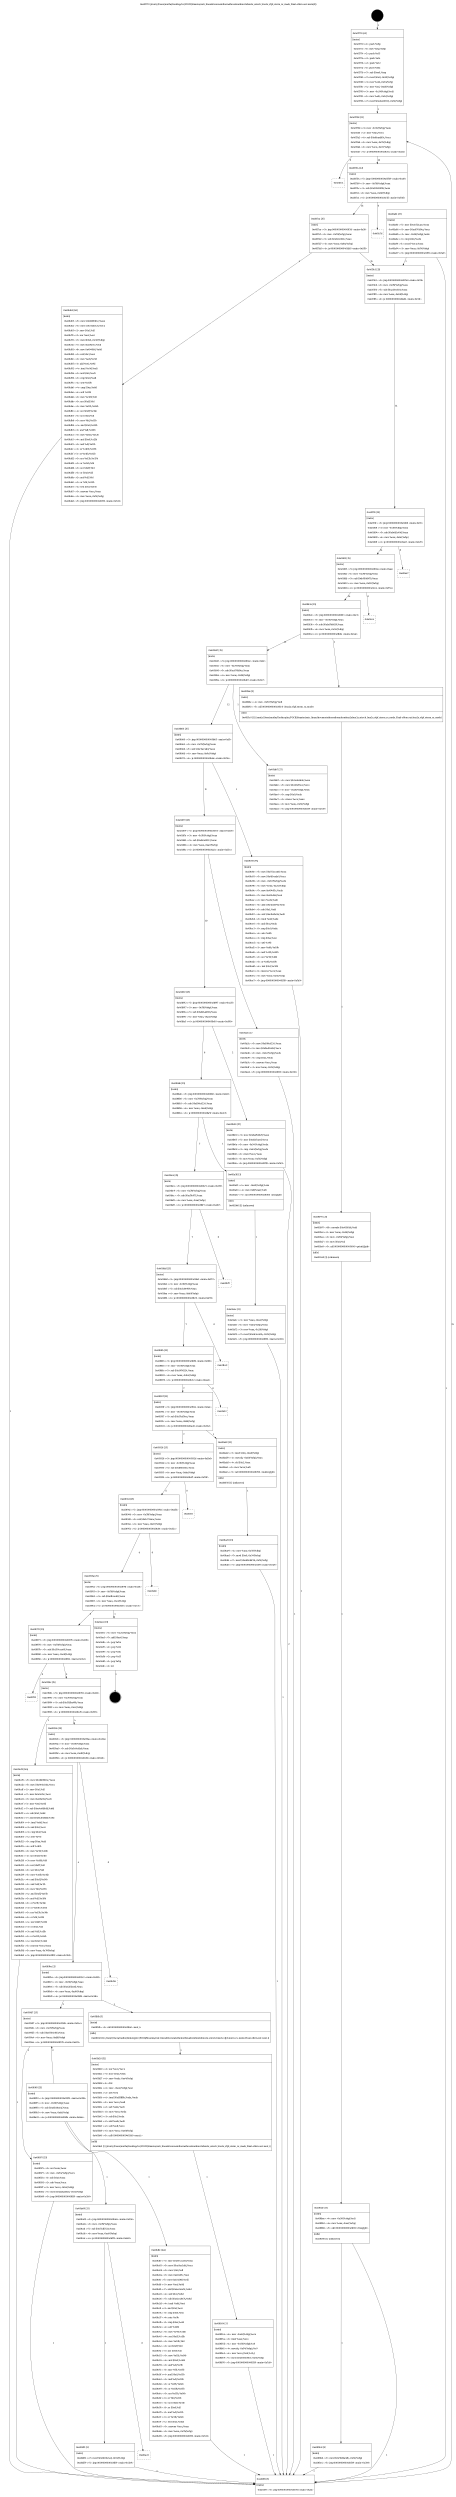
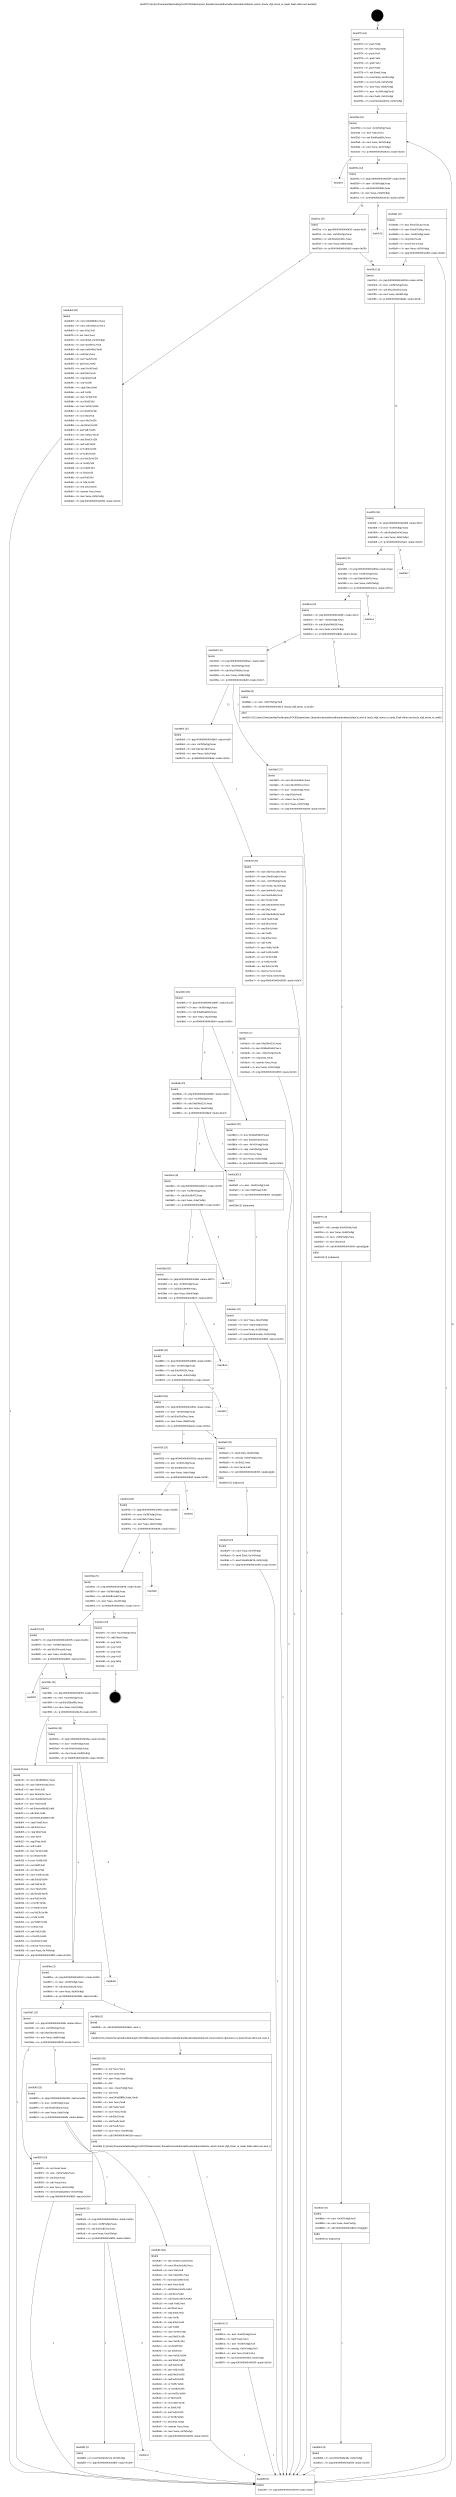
node "0x401879 [25]": removed
edge "0x4019f0 [25]" -> "0x4019d7 [25]": reversed
edge "0x401bae [15]" -> "0x401f19 [5]": now "0x401ab7 [27]" -> "0x401f19 [5]"
